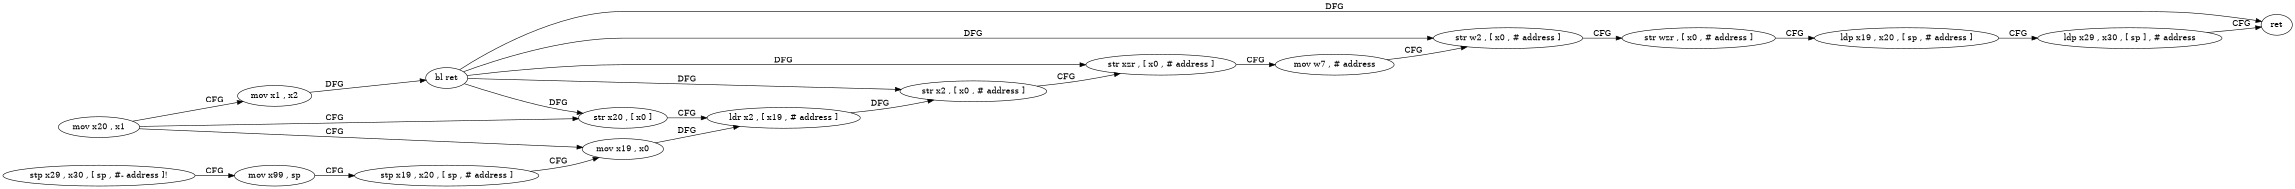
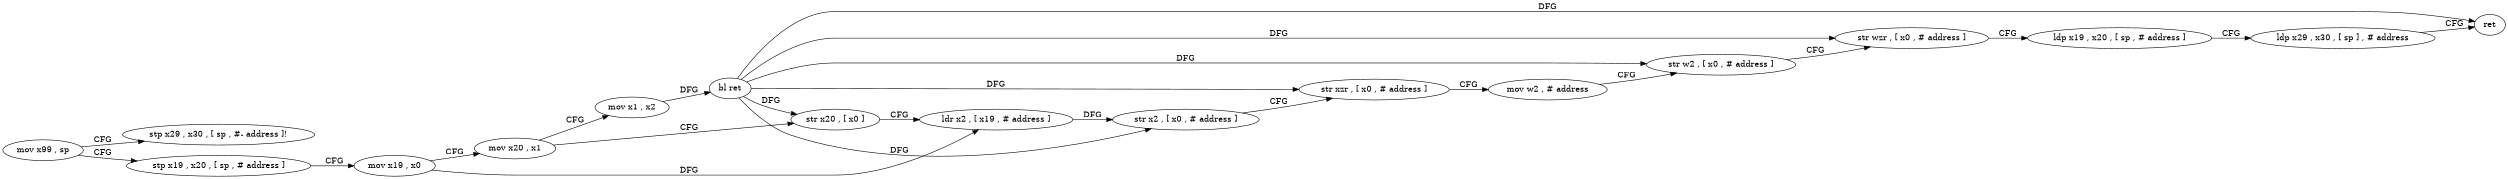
edge "bl ret" -> "str wzr , [ x0 , # address ]": added, label "DFG"
node "mov w7 , # address": label "mov w7 , # address" -> "mov w2 , # address"
edge "mov x20 , x1" -> "mov x19 , x0": reversed
edge "stp x29 , x30 , [ sp , #- address ]!" -> "mov x99 , sp": reversed
